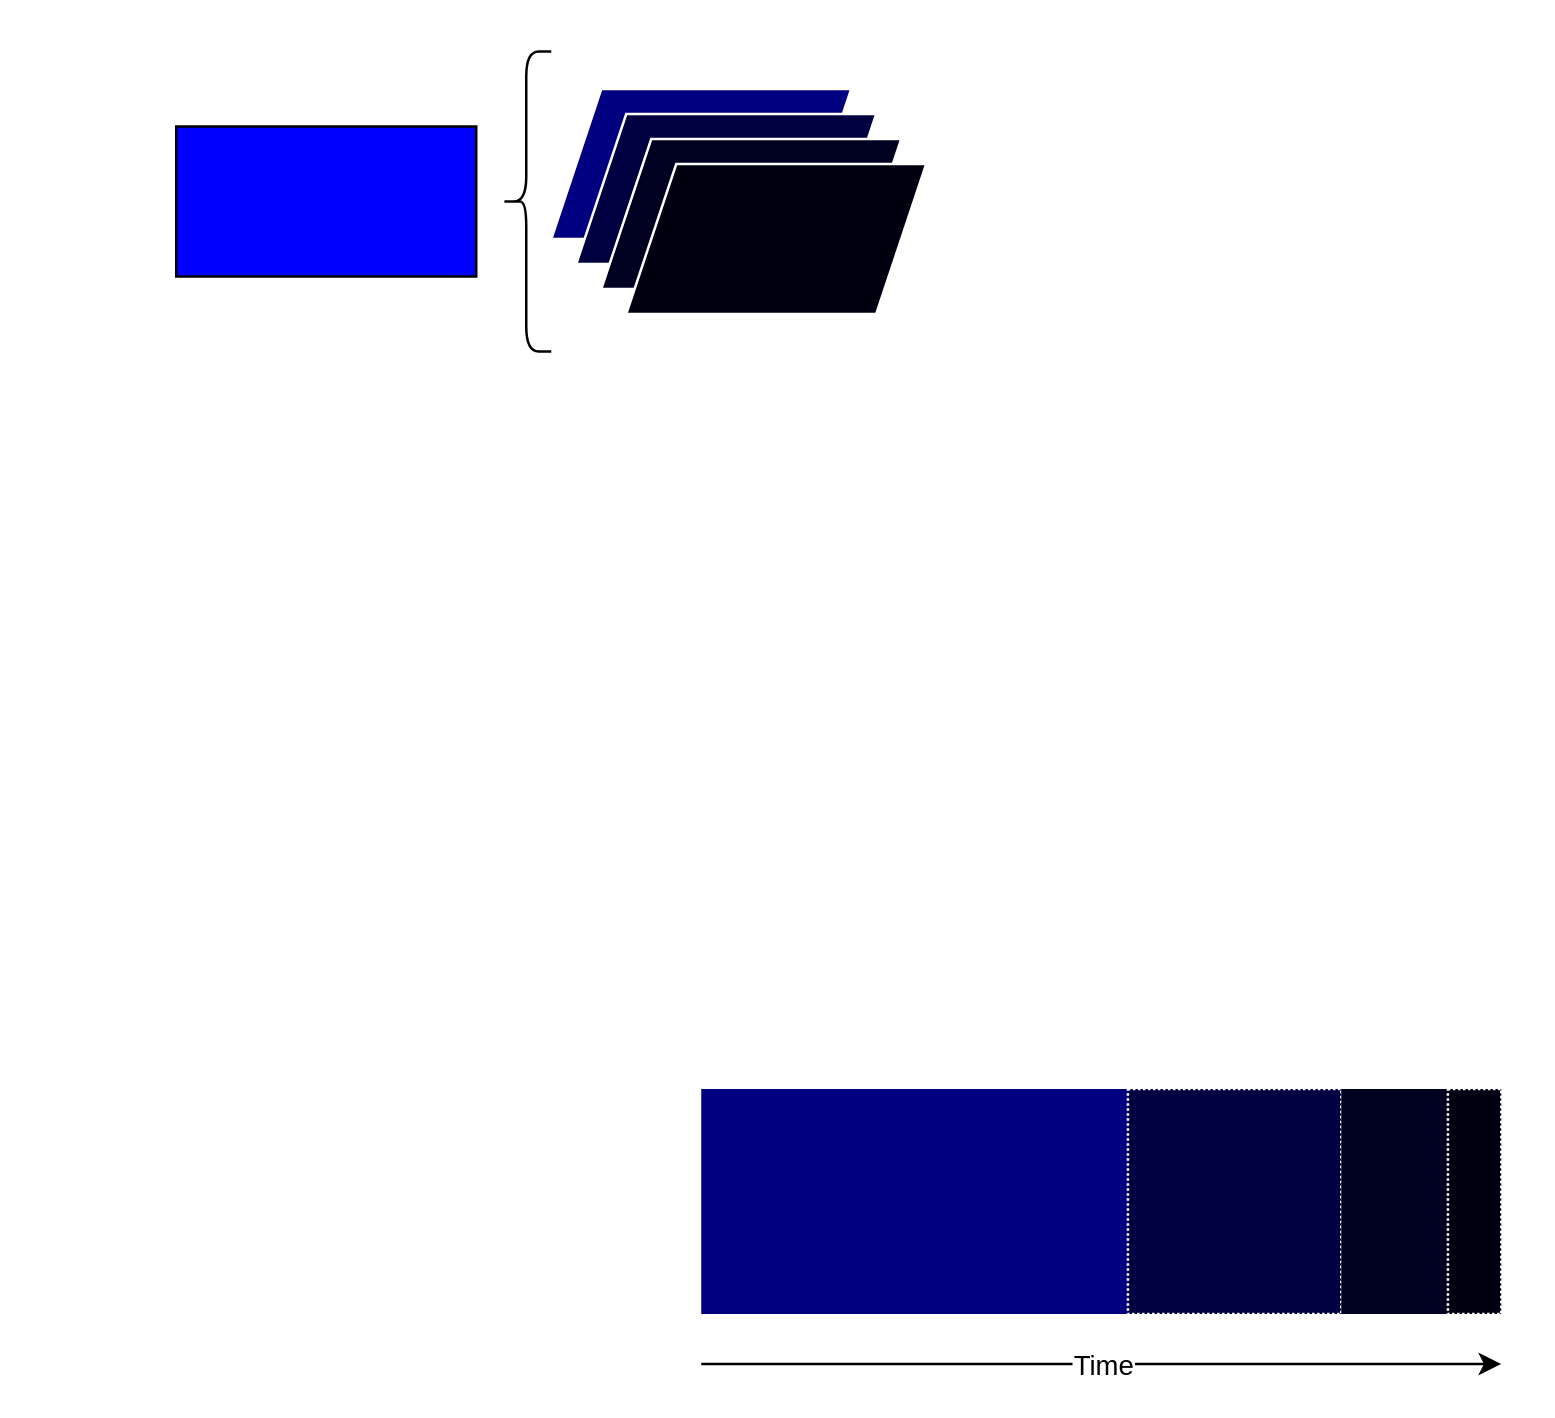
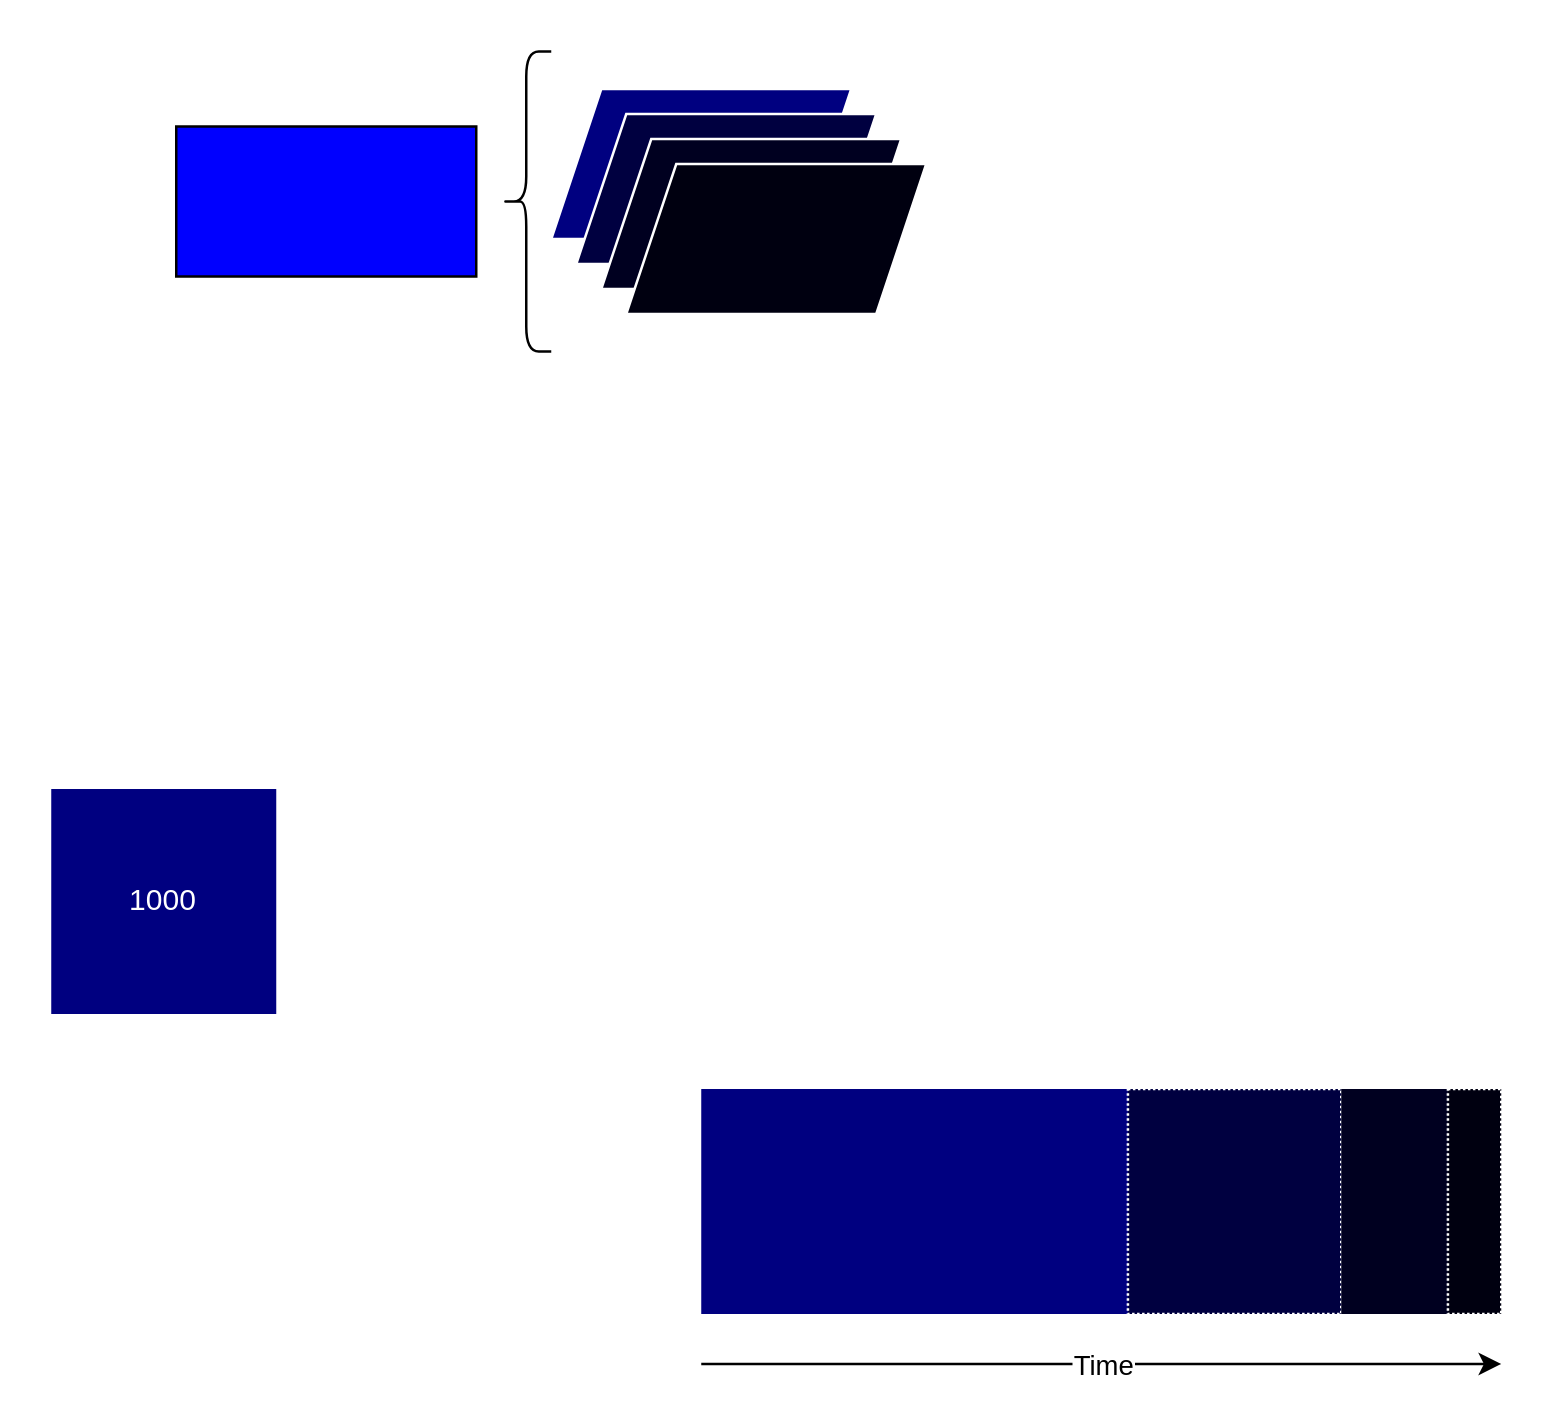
node "1000": added
